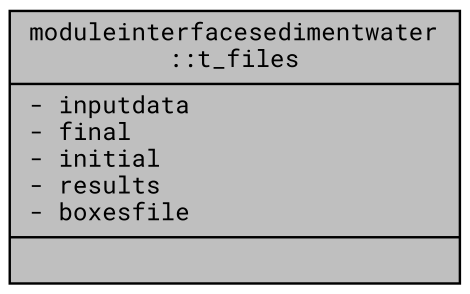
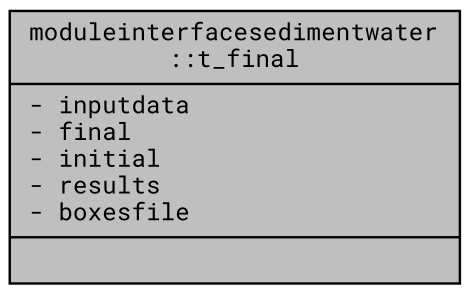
node "moduleinterfacesedimentwater": text "::t_files" -> "::t_final"
